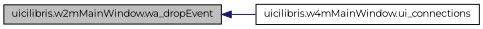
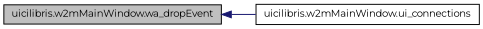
node "uicilibris.w4mMainWindow.ui_connections": label "uicilibris.w4mMainWindow.ui_connections" -> "uicilibris.w2mMainWindow.ui_connections"
